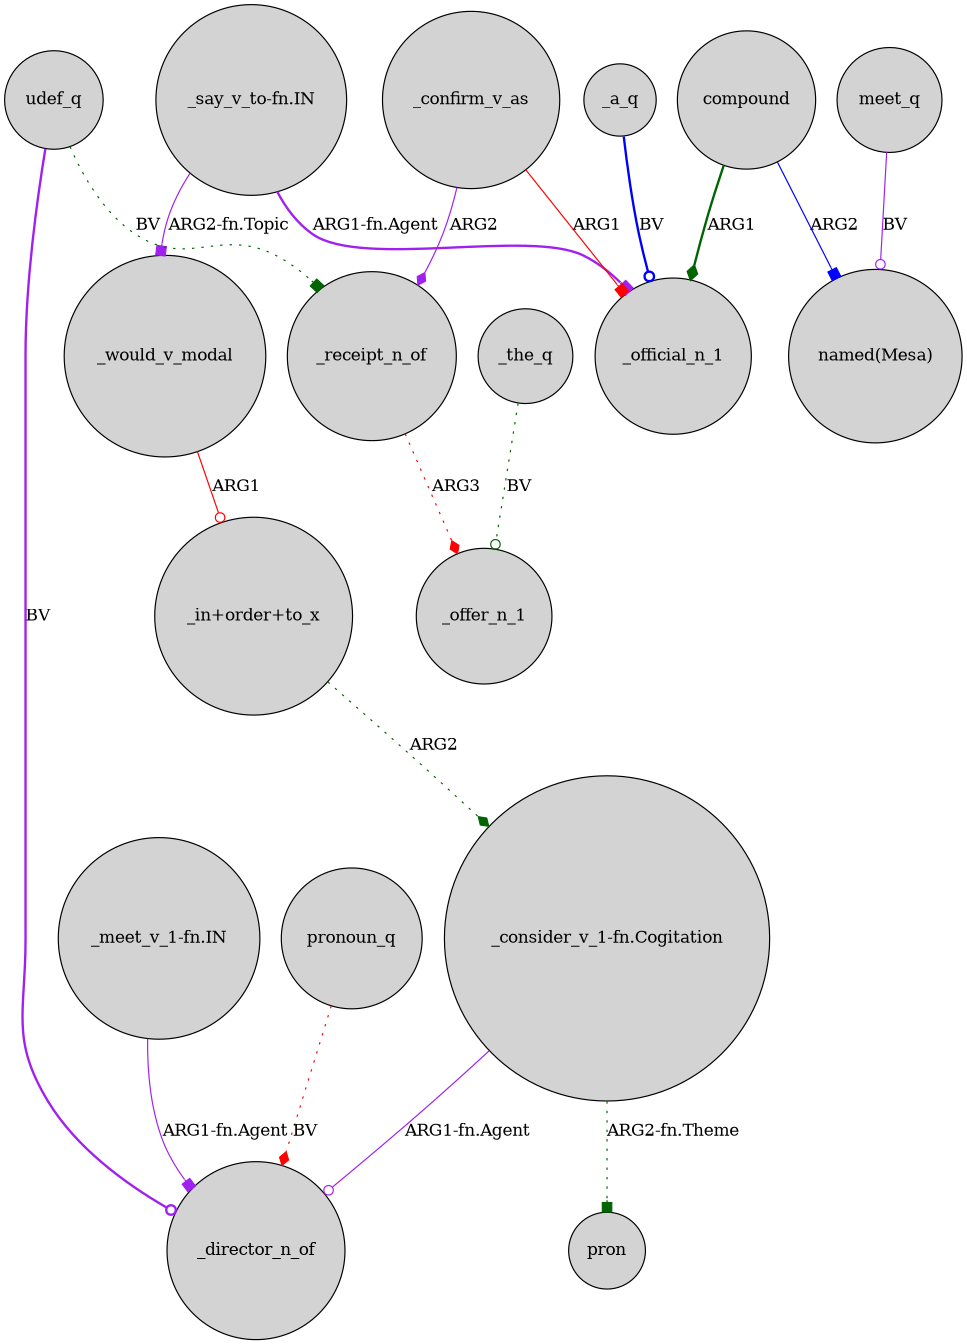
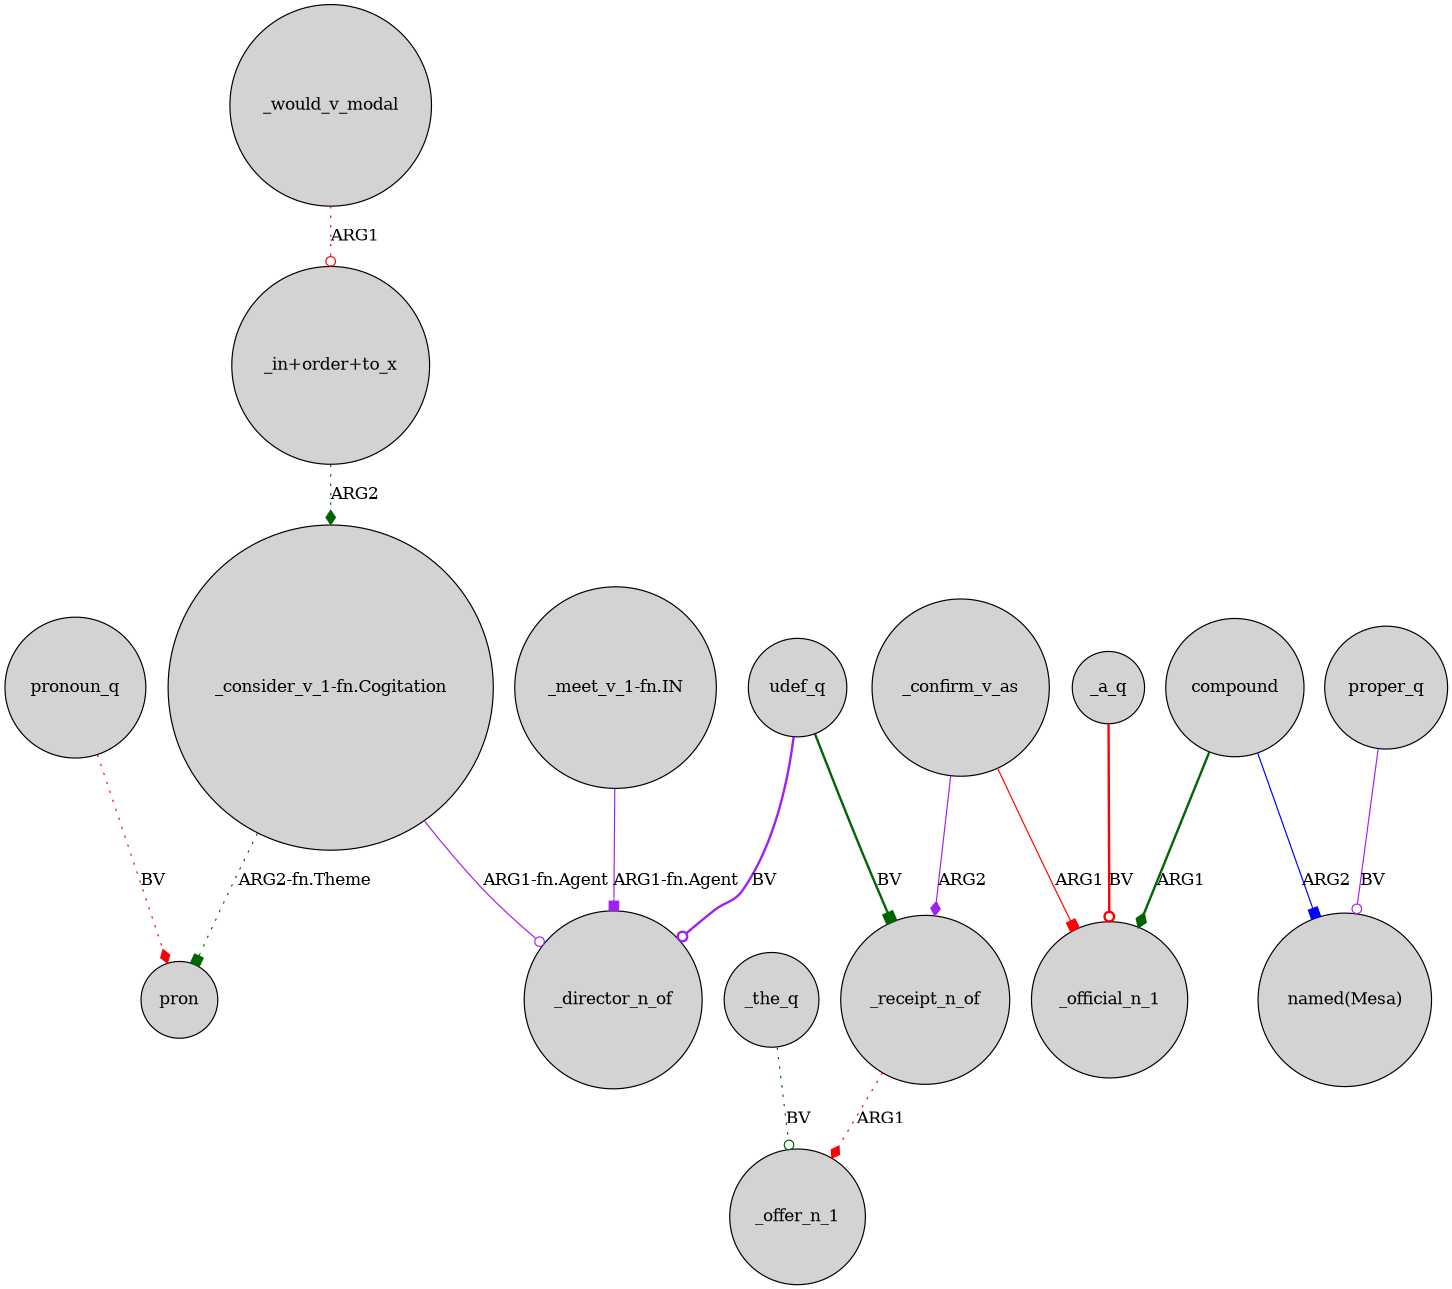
node "_say_v_to-fn.IN": removed
node "meet_q": label "meet_q" -> "proper_q"
edge "_a_q" -> "_official_n_1": color blue -> red
edge "udef_q" -> "_receipt_n_of": style dotted -> bold
edge "_would_v_modal" -> "_in+order+to_x": style solid -> dotted
edge "_receipt_n_of" -> "_offer_n_1": label "ARG3" -> "ARG1"
edge "pronoun_q" -> "_director_n_of": now "pronoun_q" -> "pron"
